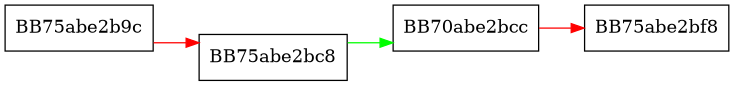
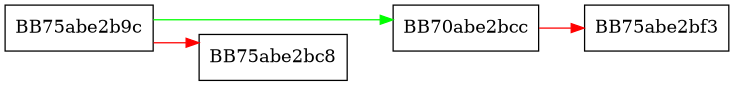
node "BB75abe2bf8": label "BB75abe2bf8" -> "BB75abe2bf3"
edge "BB75abe2bc8" -> "BB70abe2bcc": now "BB75abe2b9c" -> "BB70abe2bcc"
